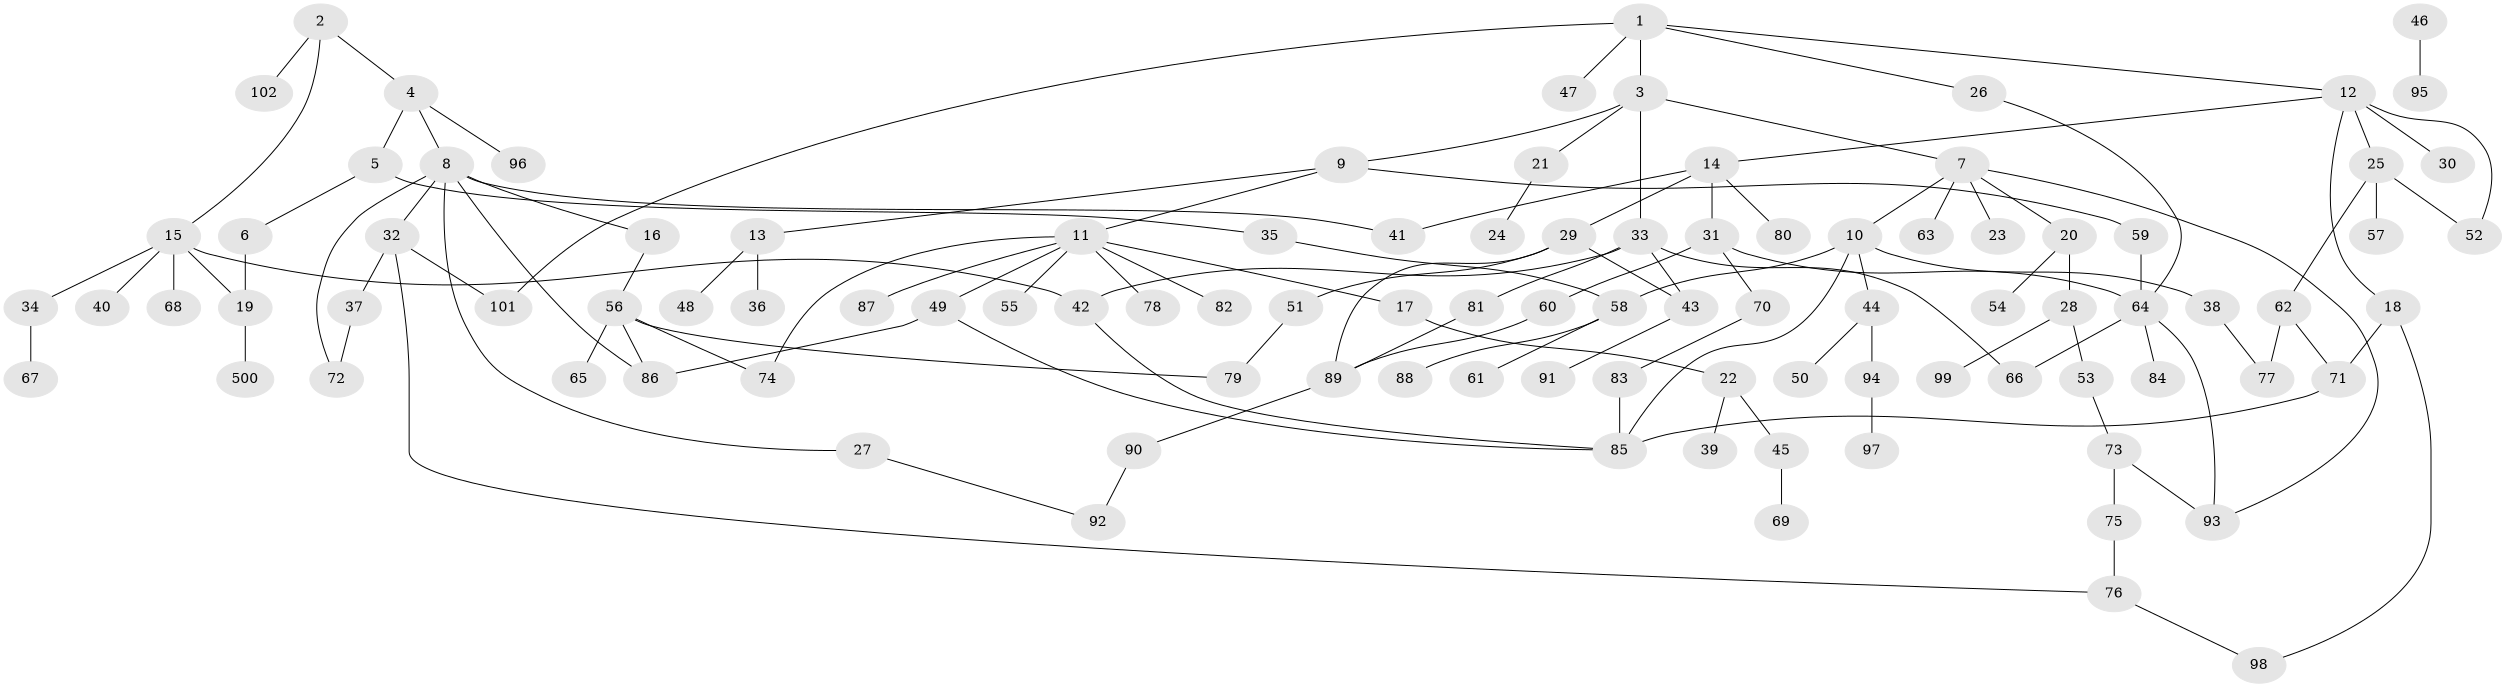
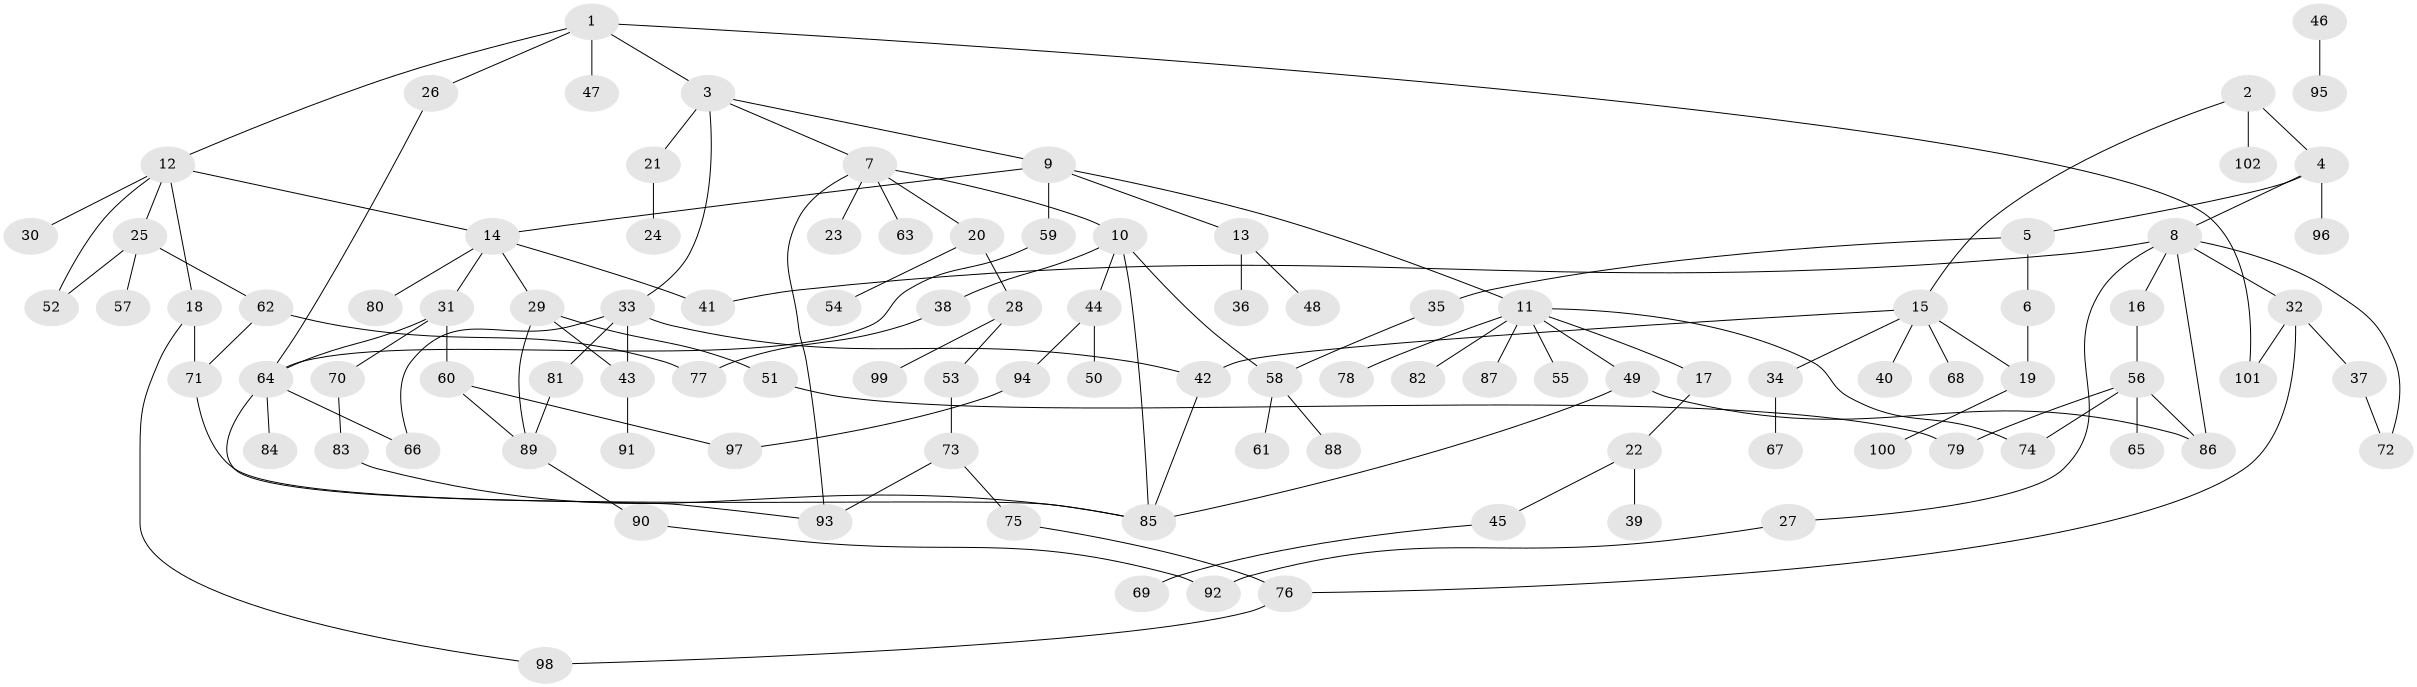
edge "9" -- "14": added
node "500": label "500" -> "100"
edge "60" -- "97": added
